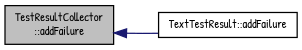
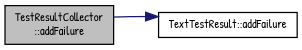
edge "TextTestResult::addFailure" -> "TestResultCollector ::addFailure": reversed
